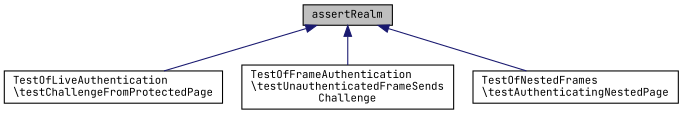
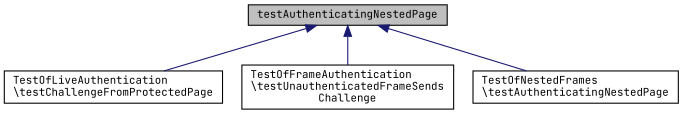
node "assertRealm": label "assertRealm" -> "testAuthenticatingNestedPage"
